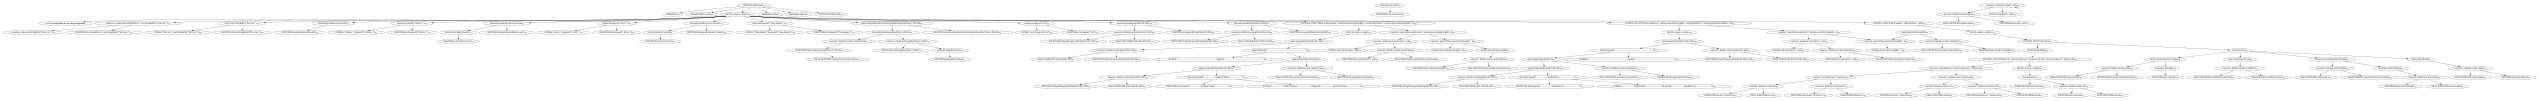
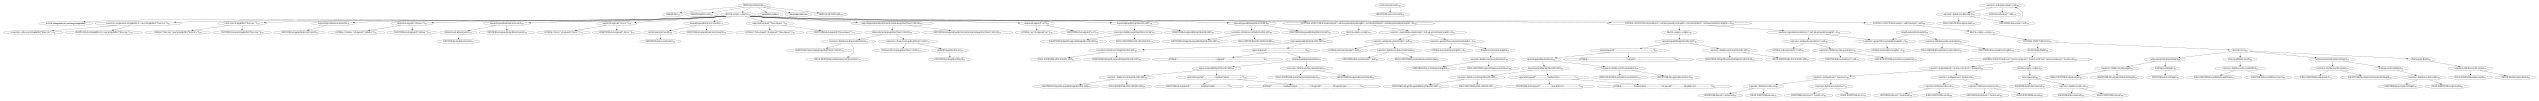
edge "(IDENTIFIER,this,format(suite.getRunTime() / 1000.0))" -> "(FIELD_IDENTIFIER,numberFormat,numberFormat)": now "(<operator>.fieldAccess,this.numberFormat)" -> "(FIELD_IDENTIFIER,numberFormat,numberFormat)"
